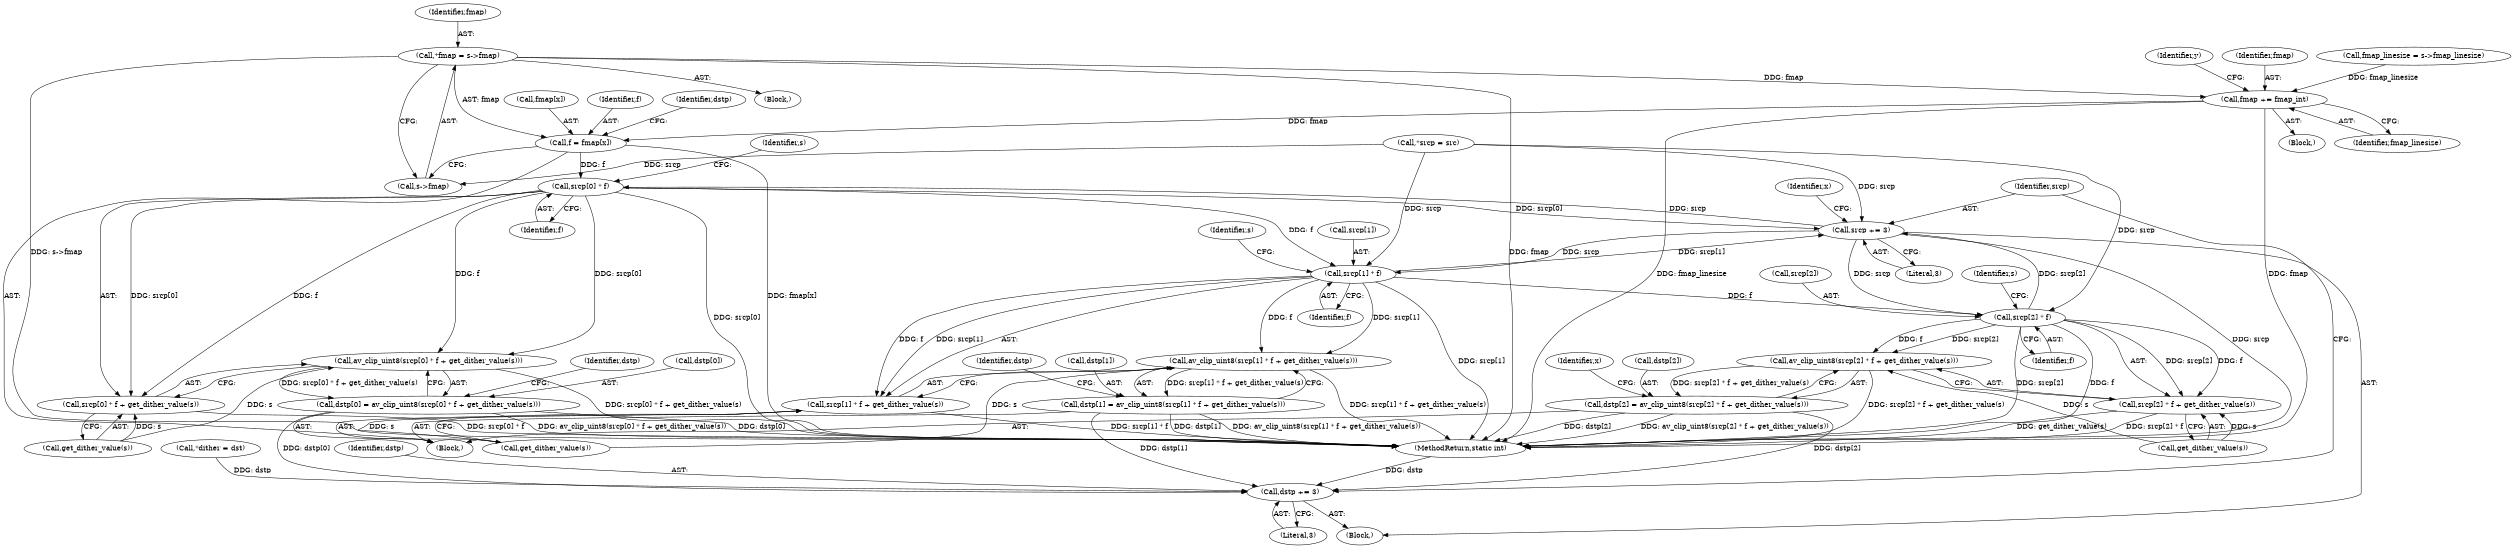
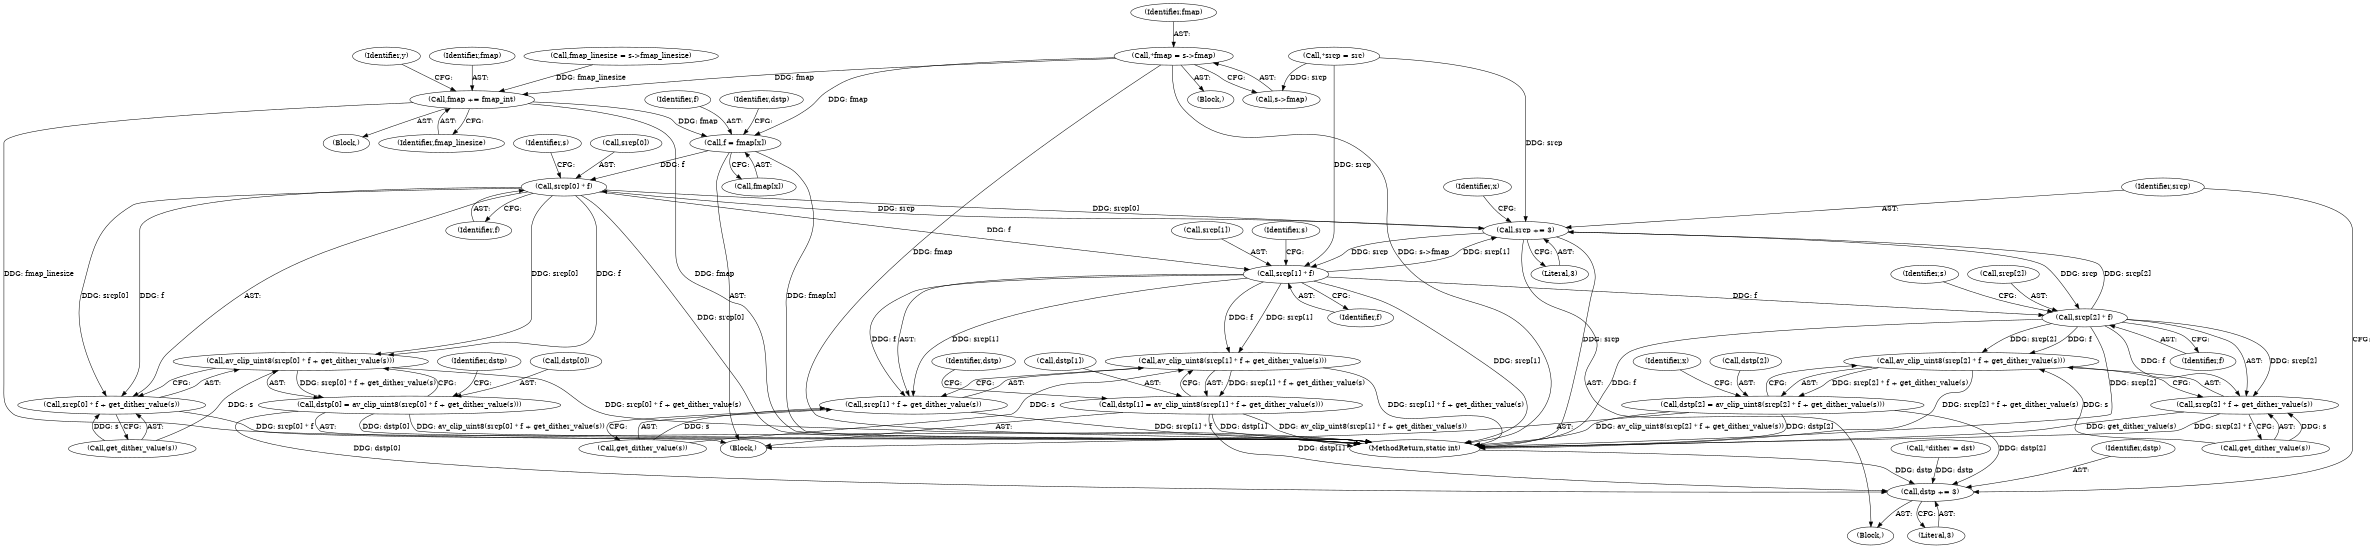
edge "(Call,*fmap = s->fmap)" -> "(Call,f = fmap[x])": label "AST: fmap" -> "DDG: fmap"
node "(Call,srcp[0])": added
edge "(Call,f = fmap[x])" -> "(Call,s->fmap)": now "(Call,f = fmap[x])" -> "(Call,fmap[x])"
edge "(Call,*srcp = src)" -> "(Call,srcp[2] * f)": removed, label "DDG: srcp"
